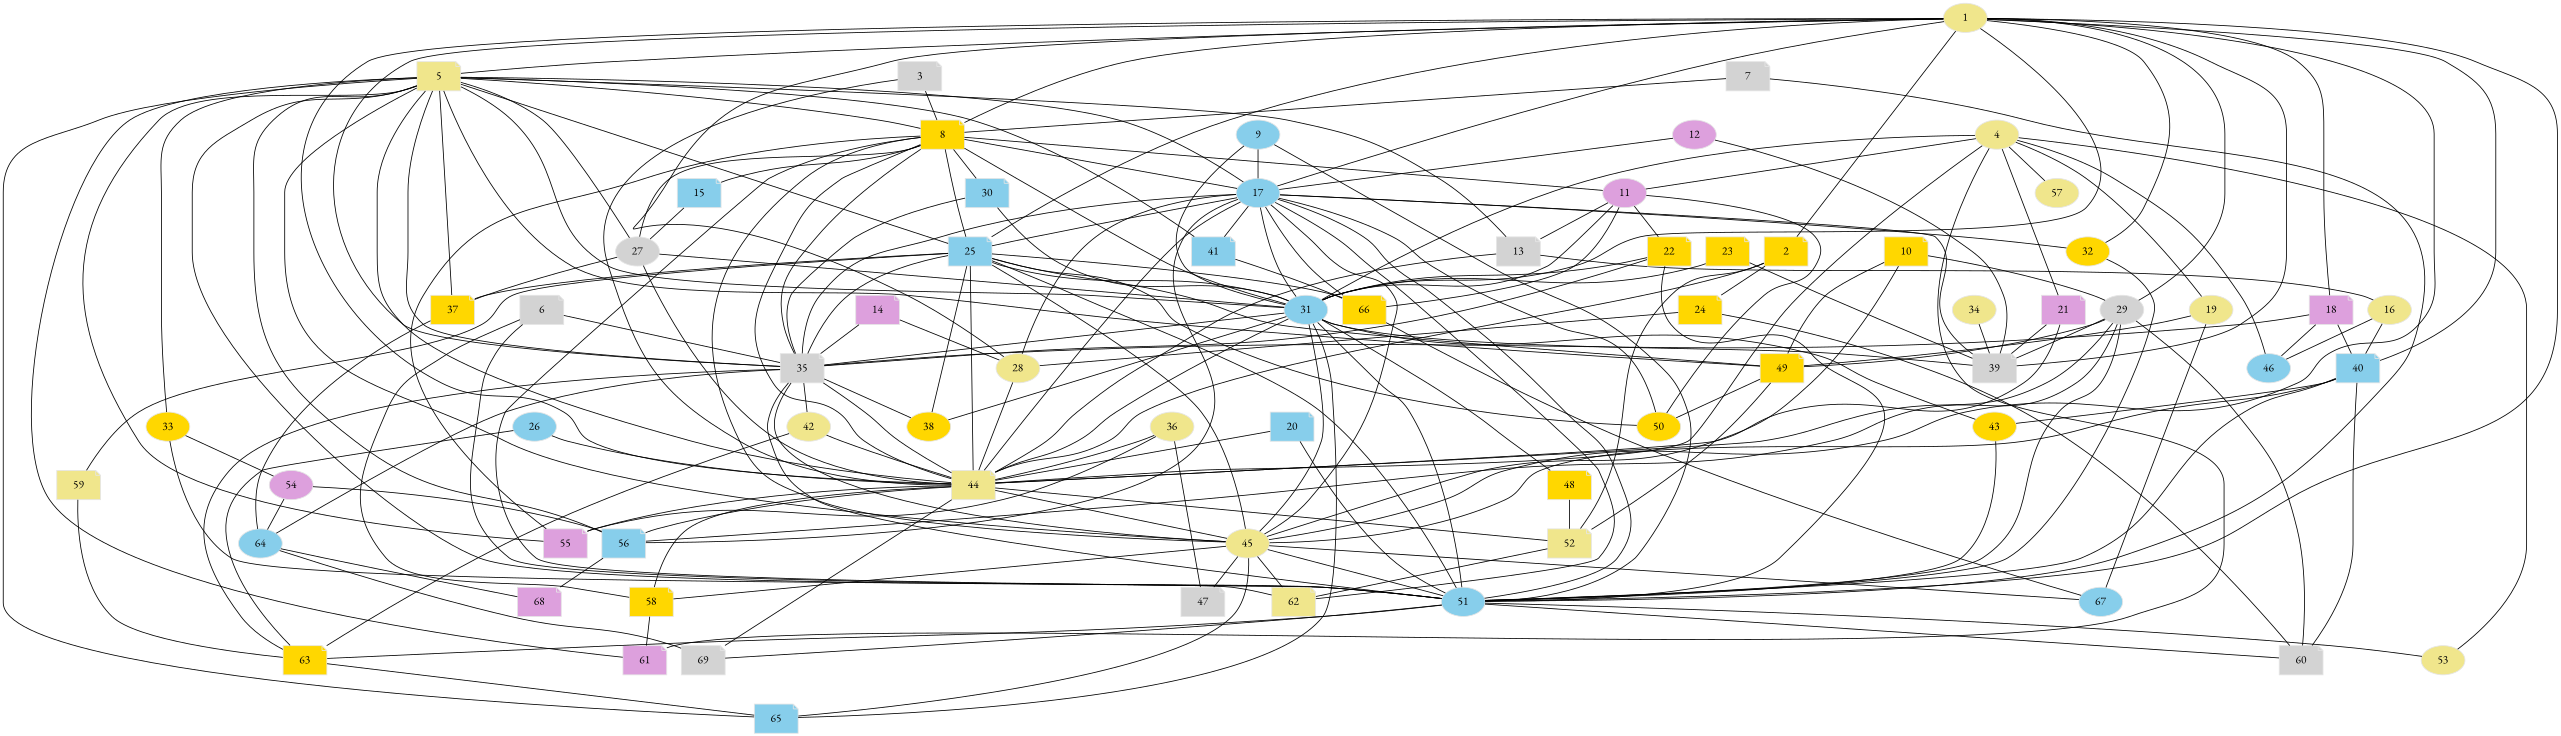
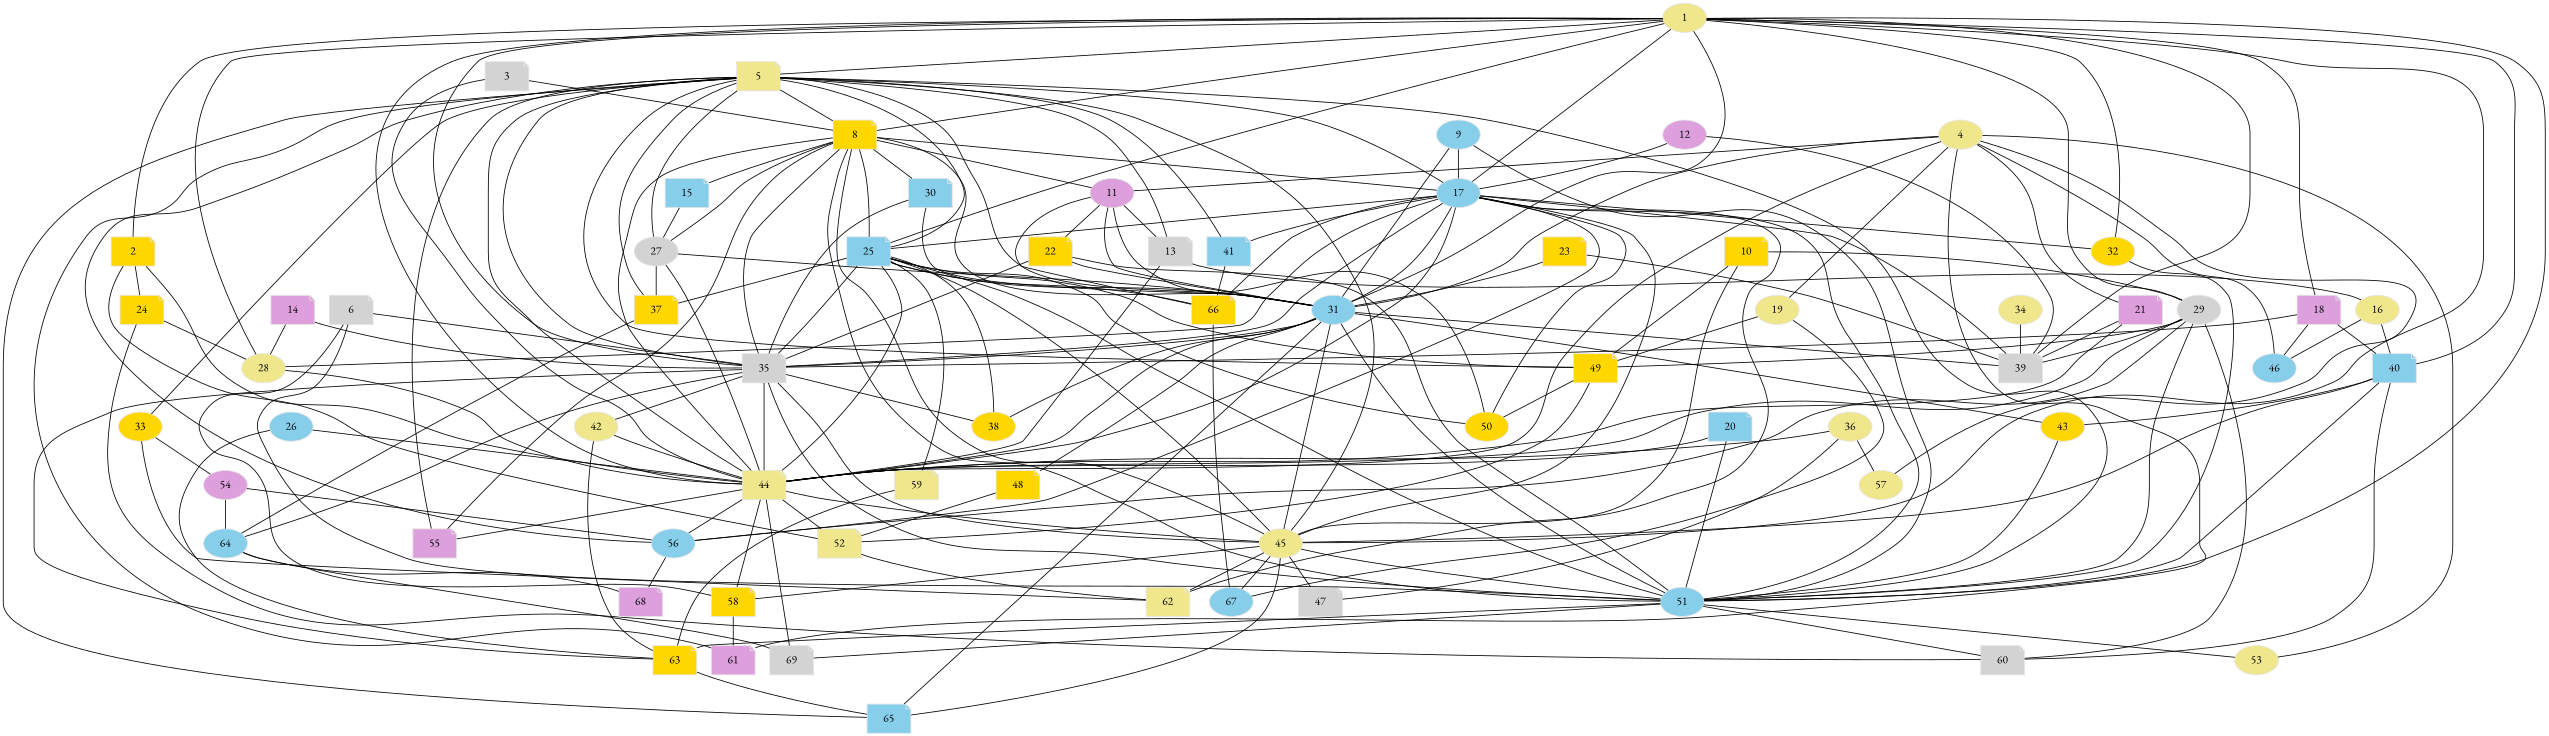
node "7": removed
edge "36" -- "55": now "36" -- "57"
node "56": shape note -> ellipse
